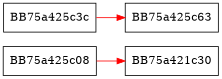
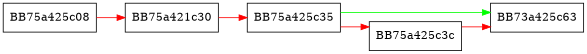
node "BB75a425c63": label "BB75a425c63" -> "BB73a425c63"
node "BB75a425c35": added
